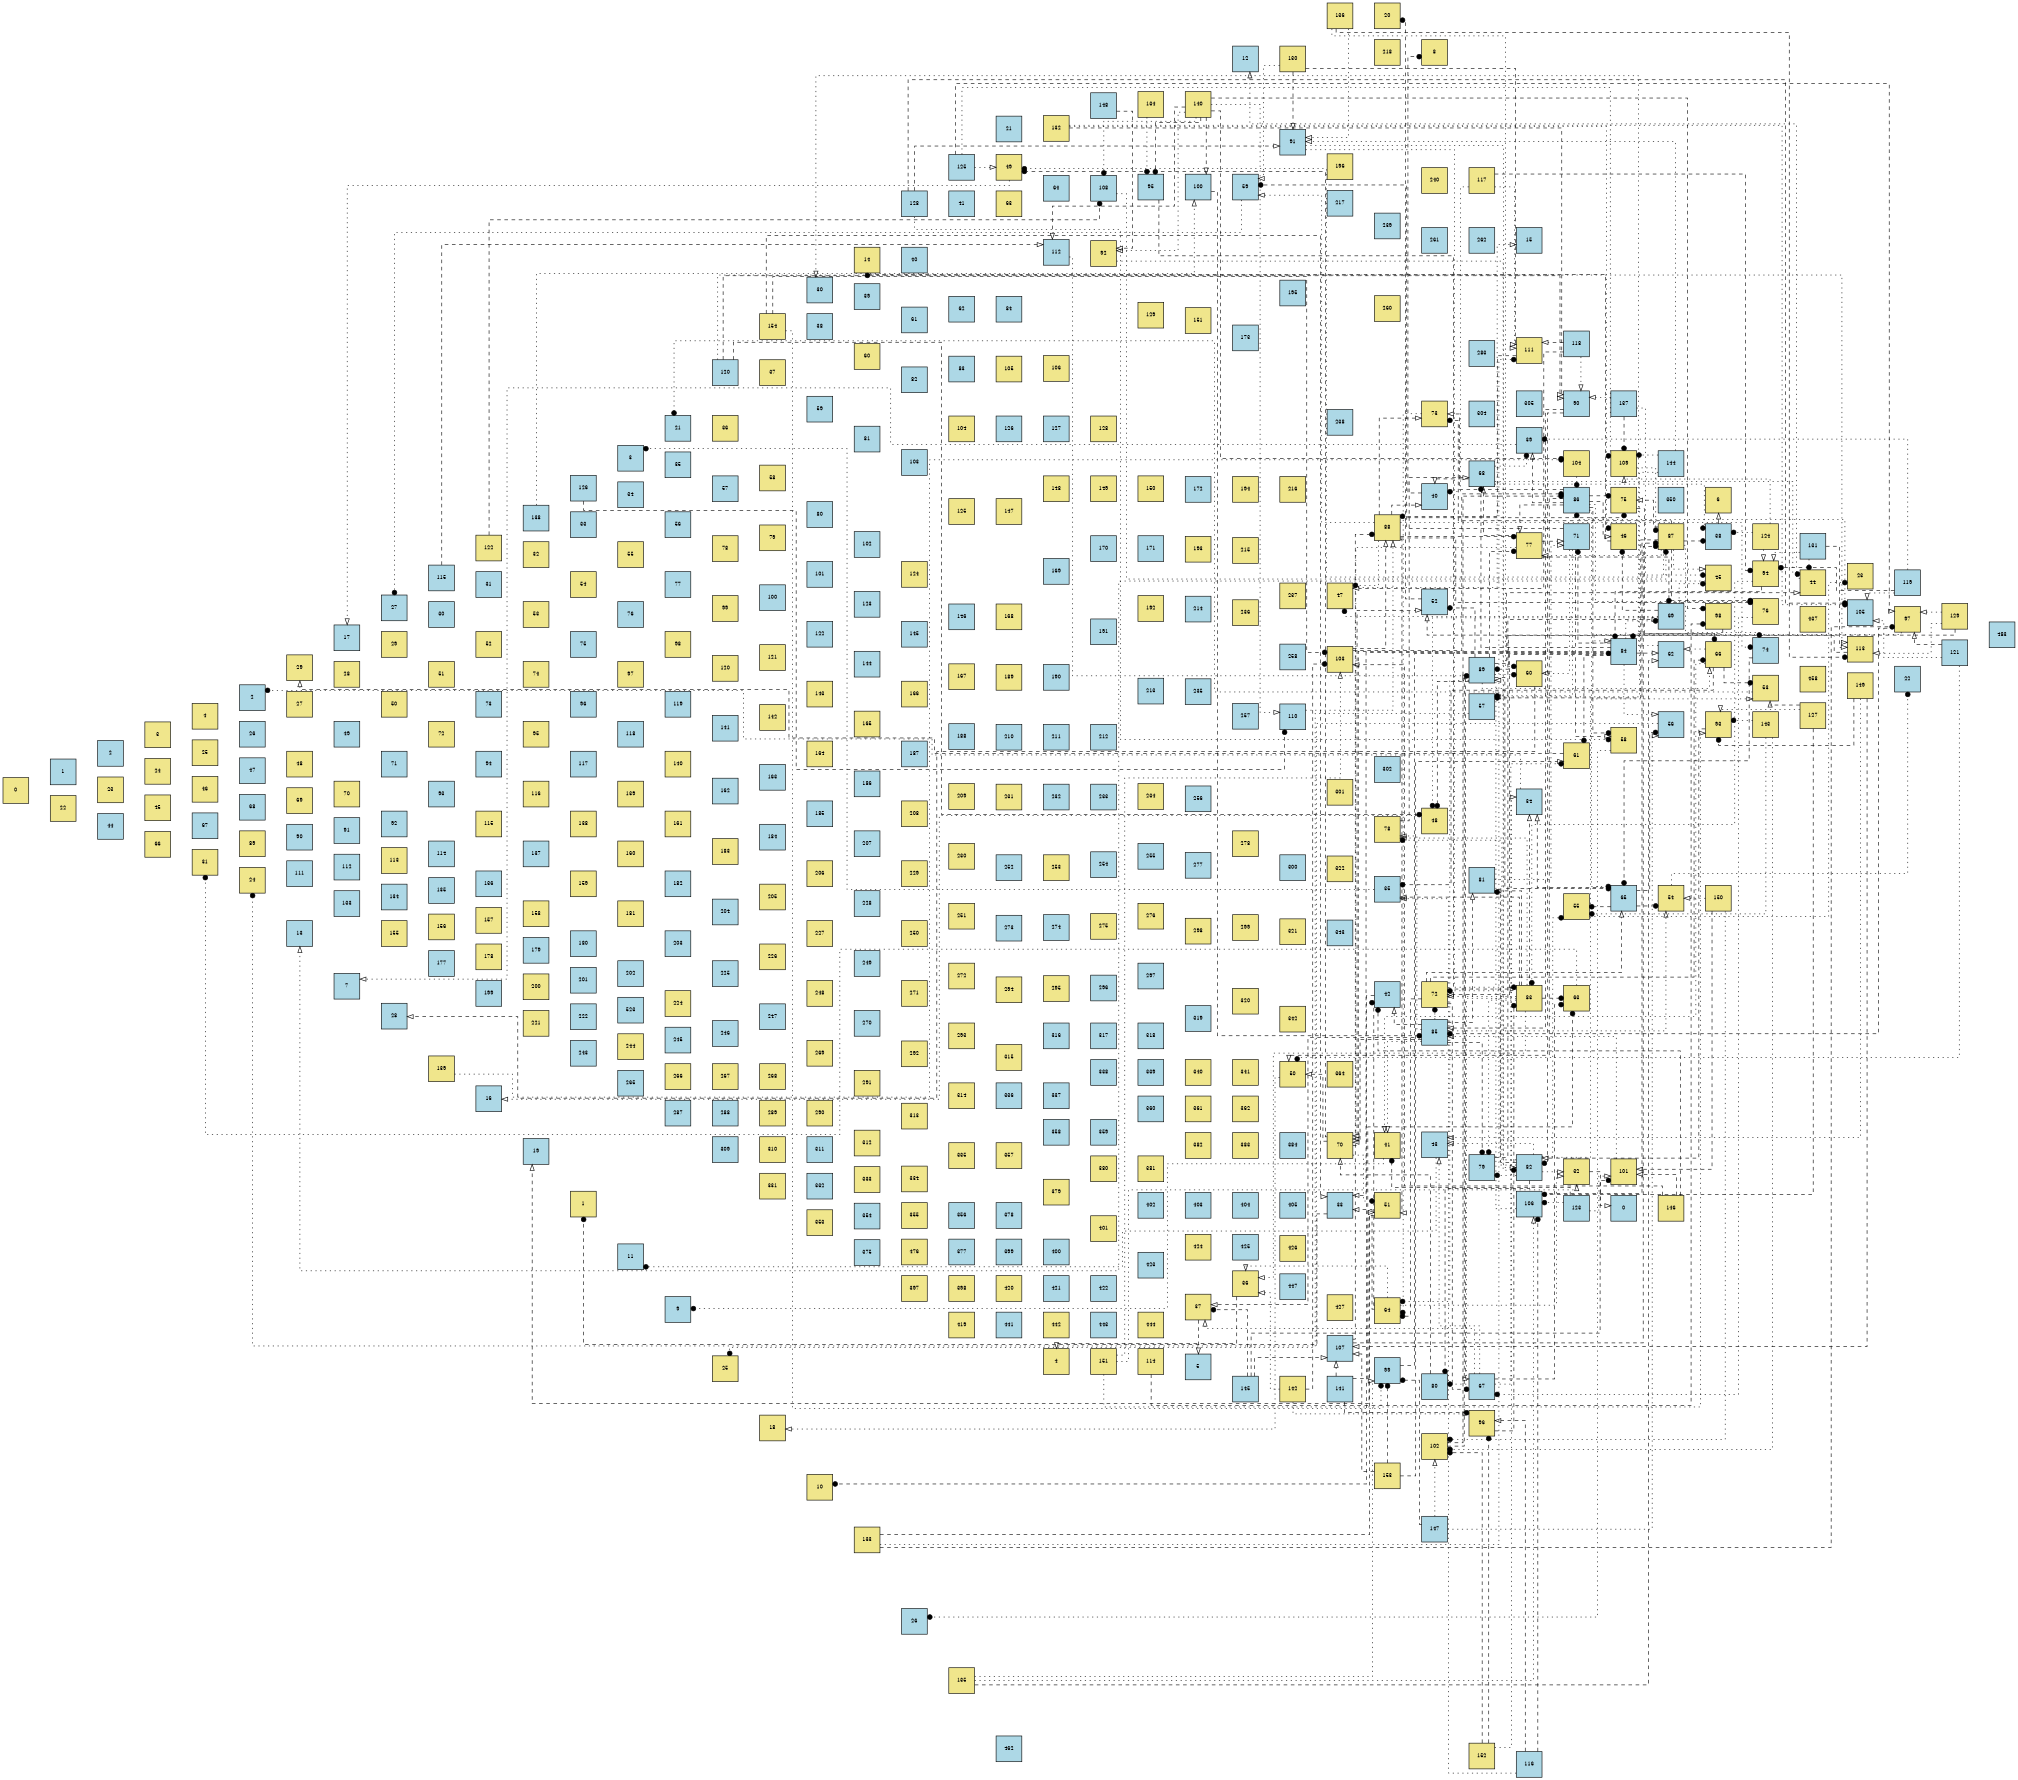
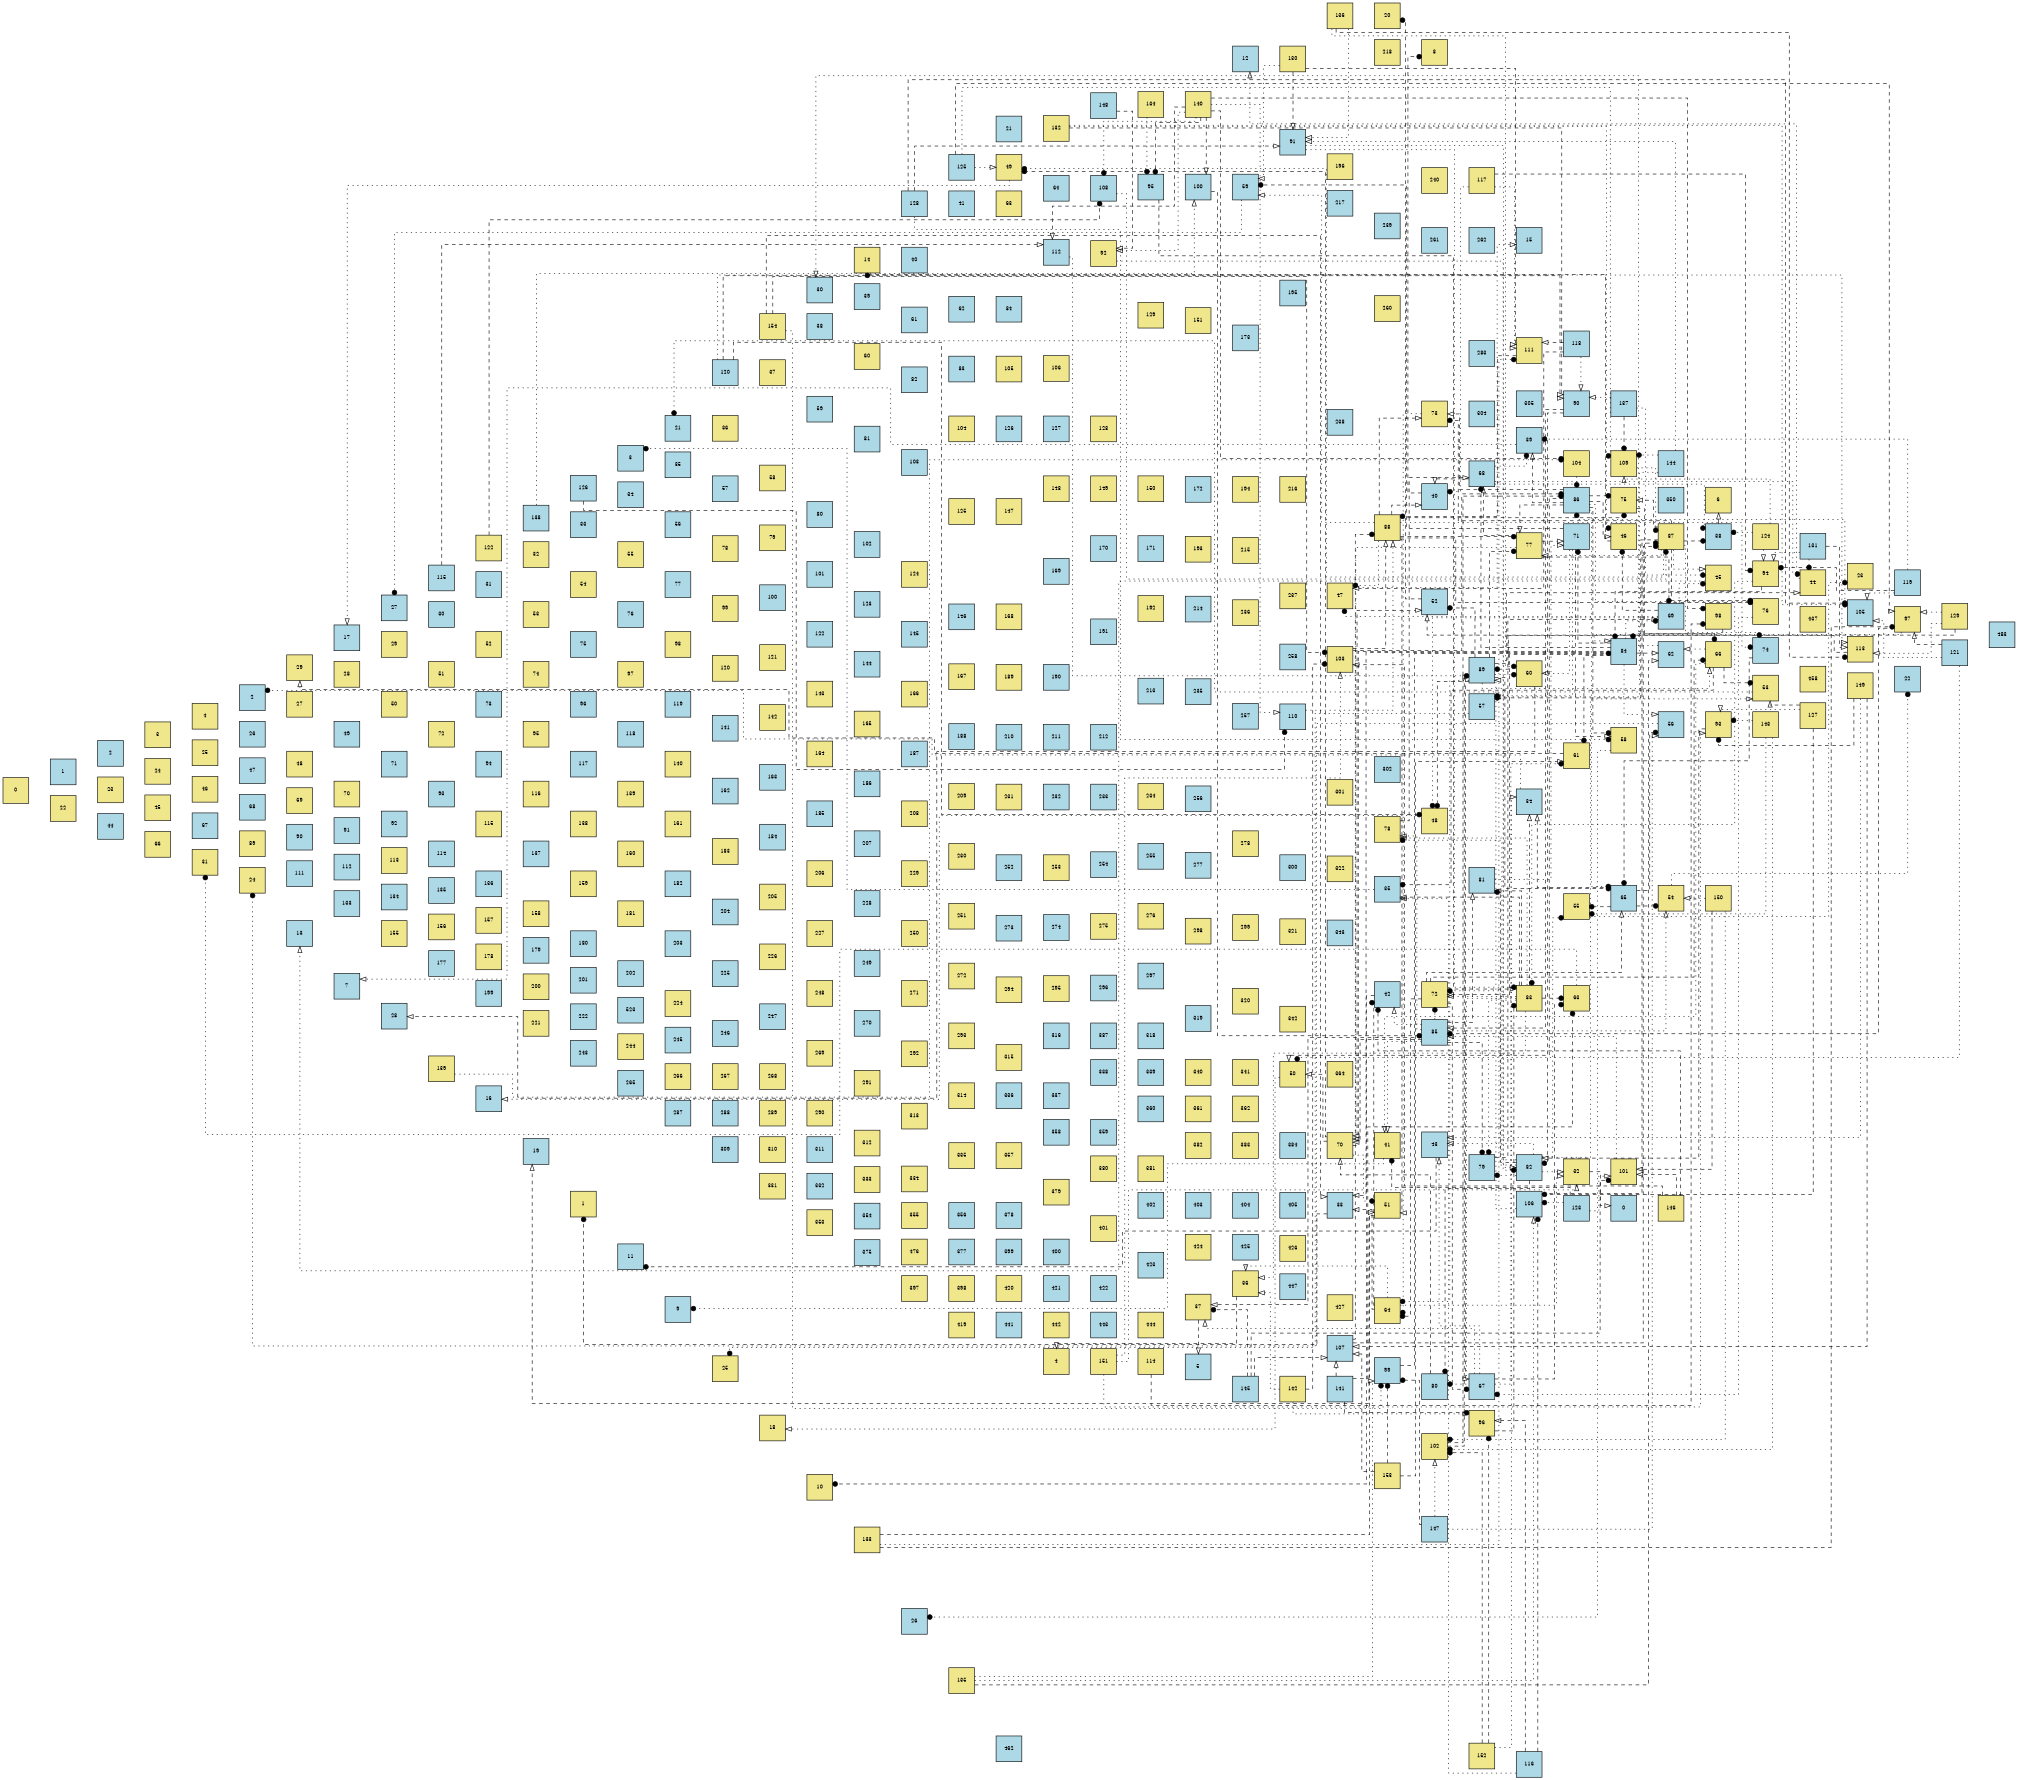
edge "85" -> "42": style dashed -> dotted
node "317": label "317" -> "387"
edge "43" -> "11": style dotted -> dashed
